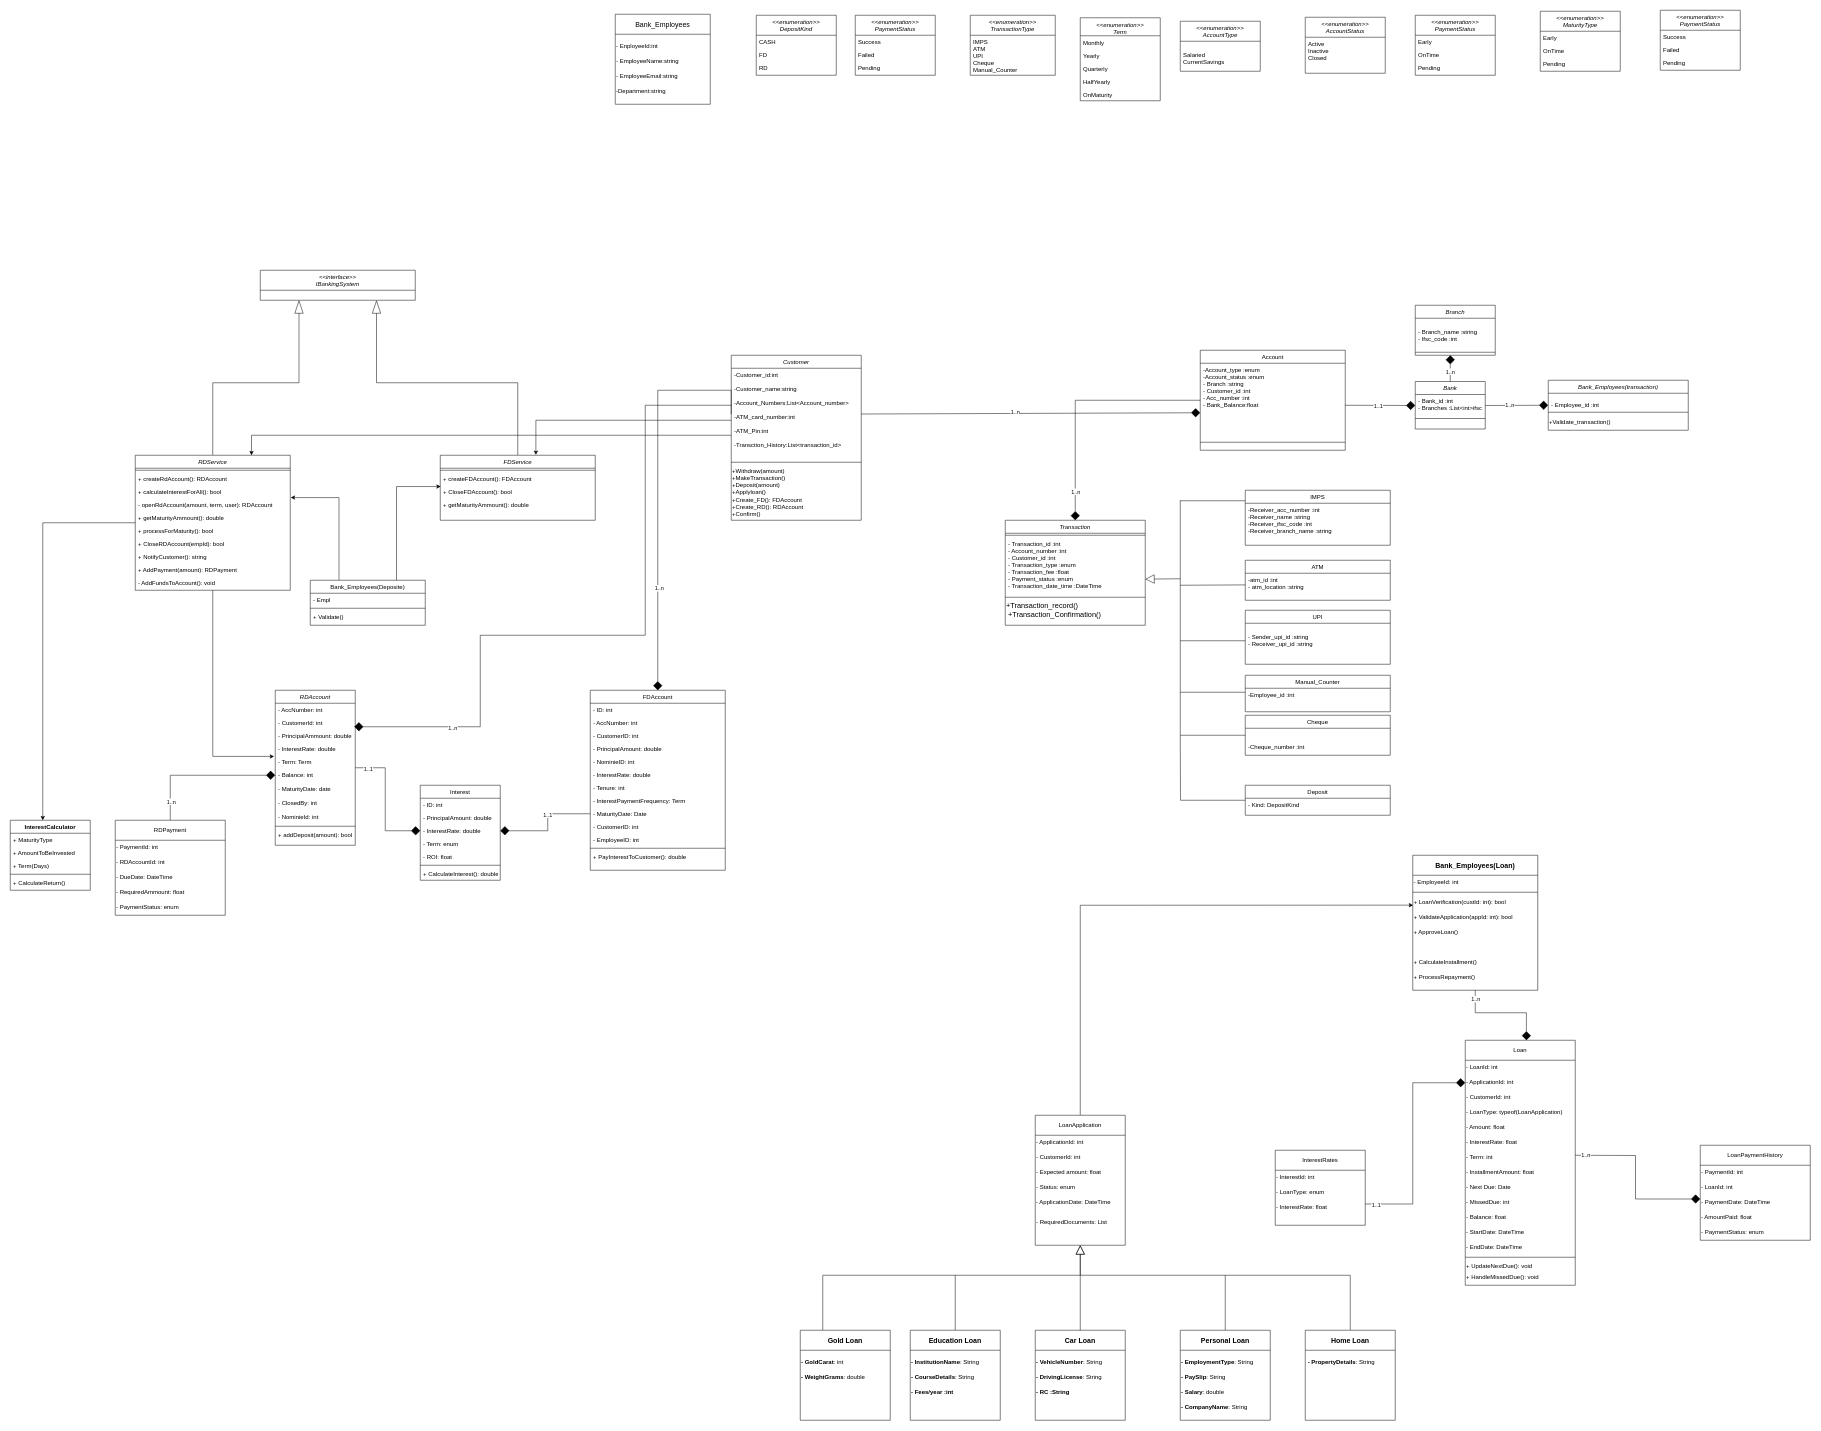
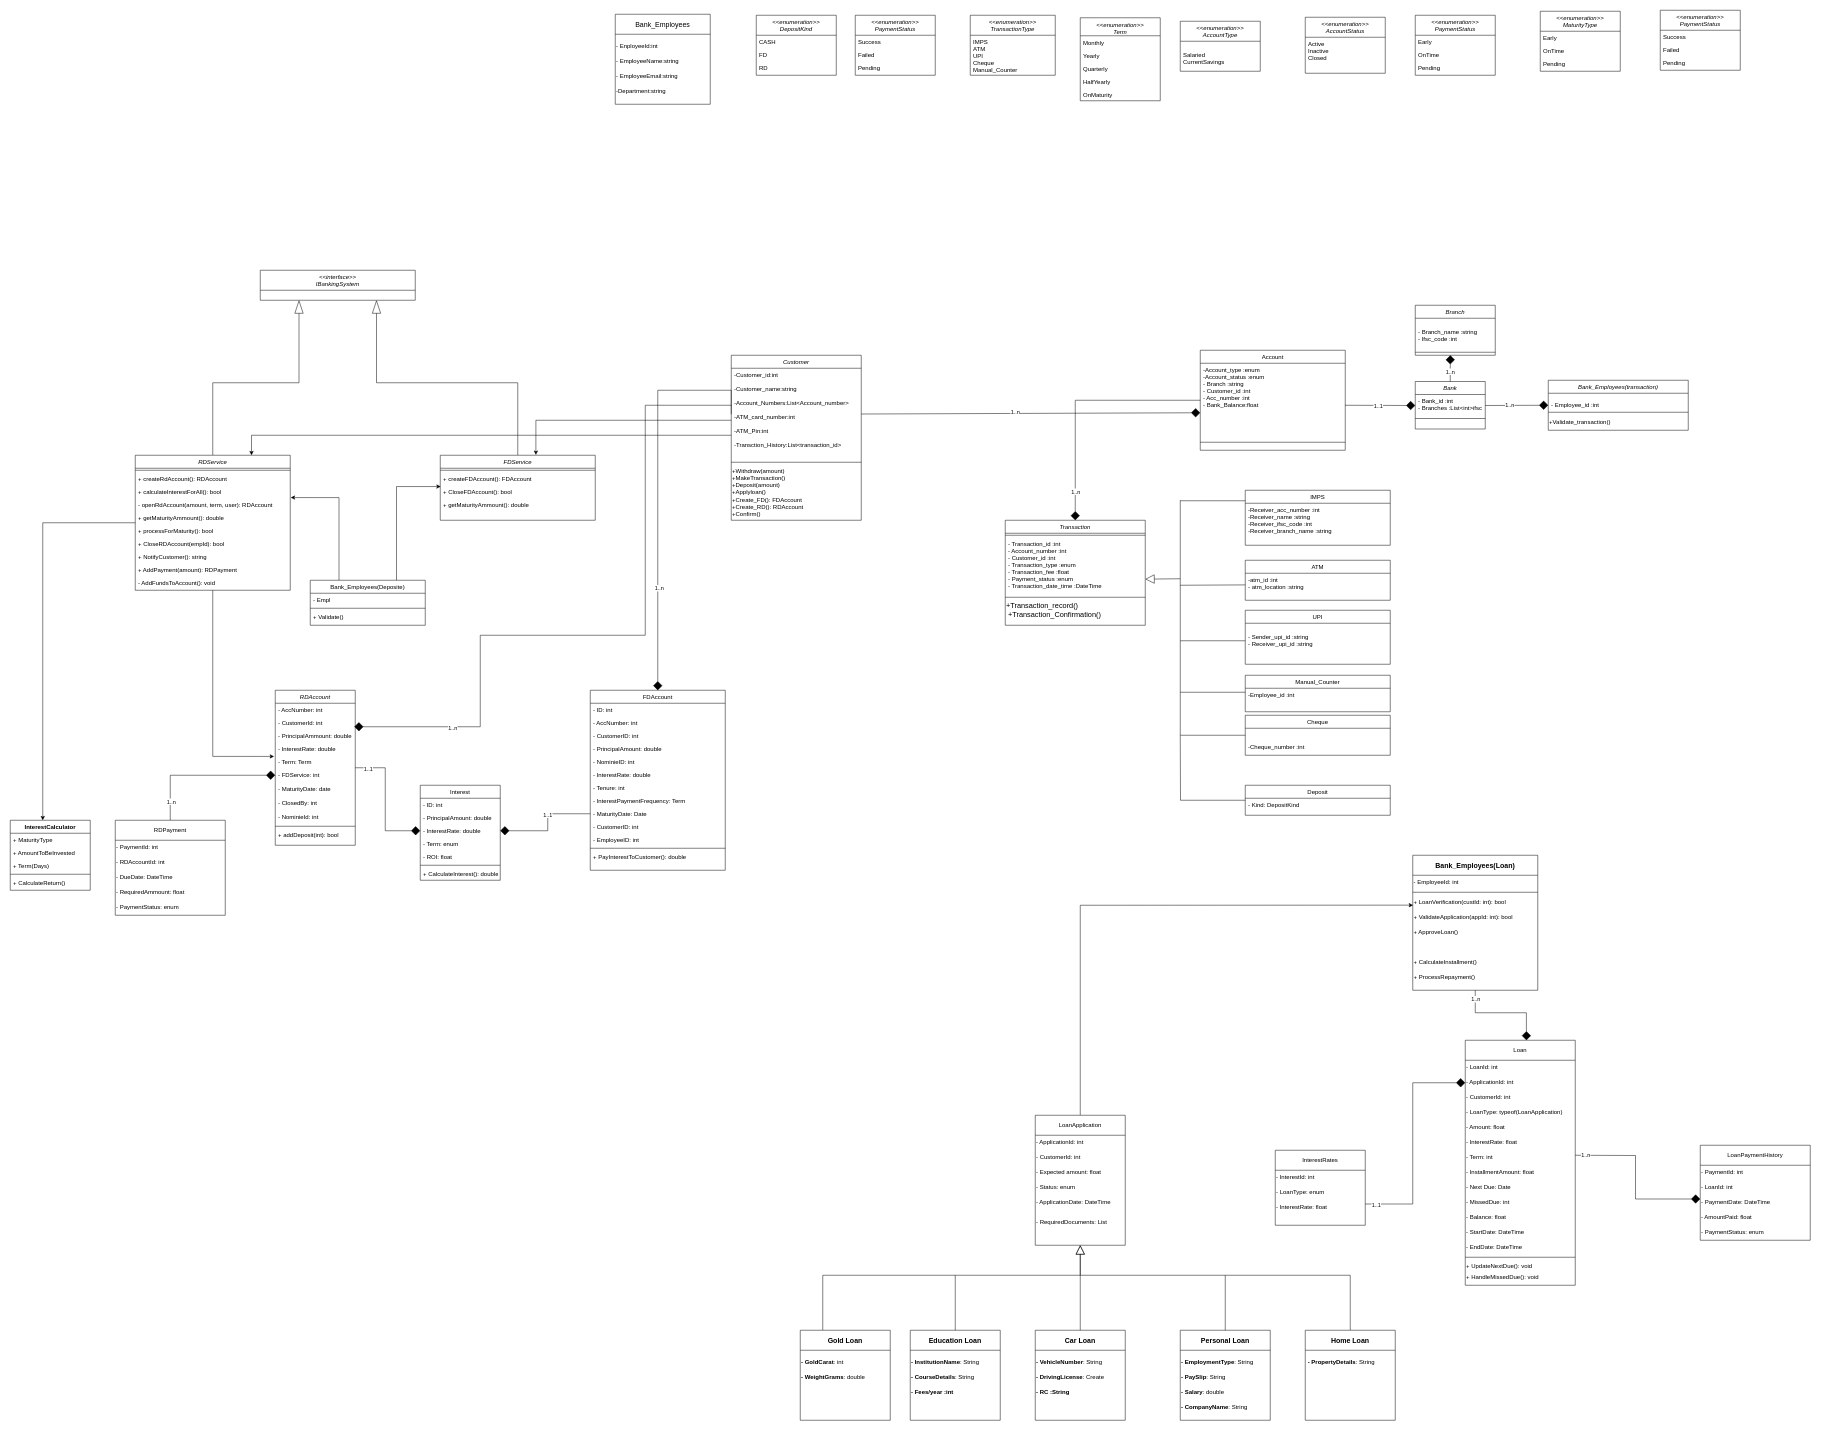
node "- Balance: int": label "- Balance: int" -> "- FDService: int"
node "+ addDeposit(amount): bool": label "+ addDeposit(amount): bool" -> "+ addDeposit(int): bool"
node "- DrivingLicense: String": label "- DrivingLicense: String" -> "- DrivingLicense: Create"
